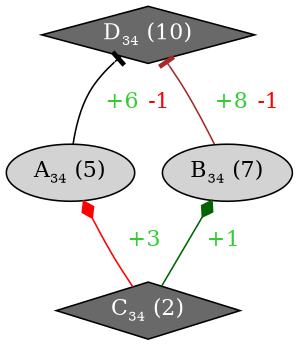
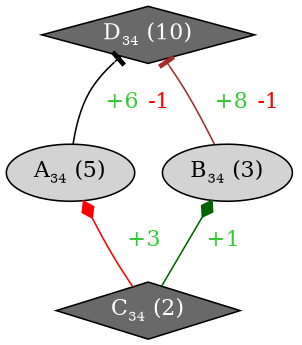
node "B": text "(7)" -> "(3)"
